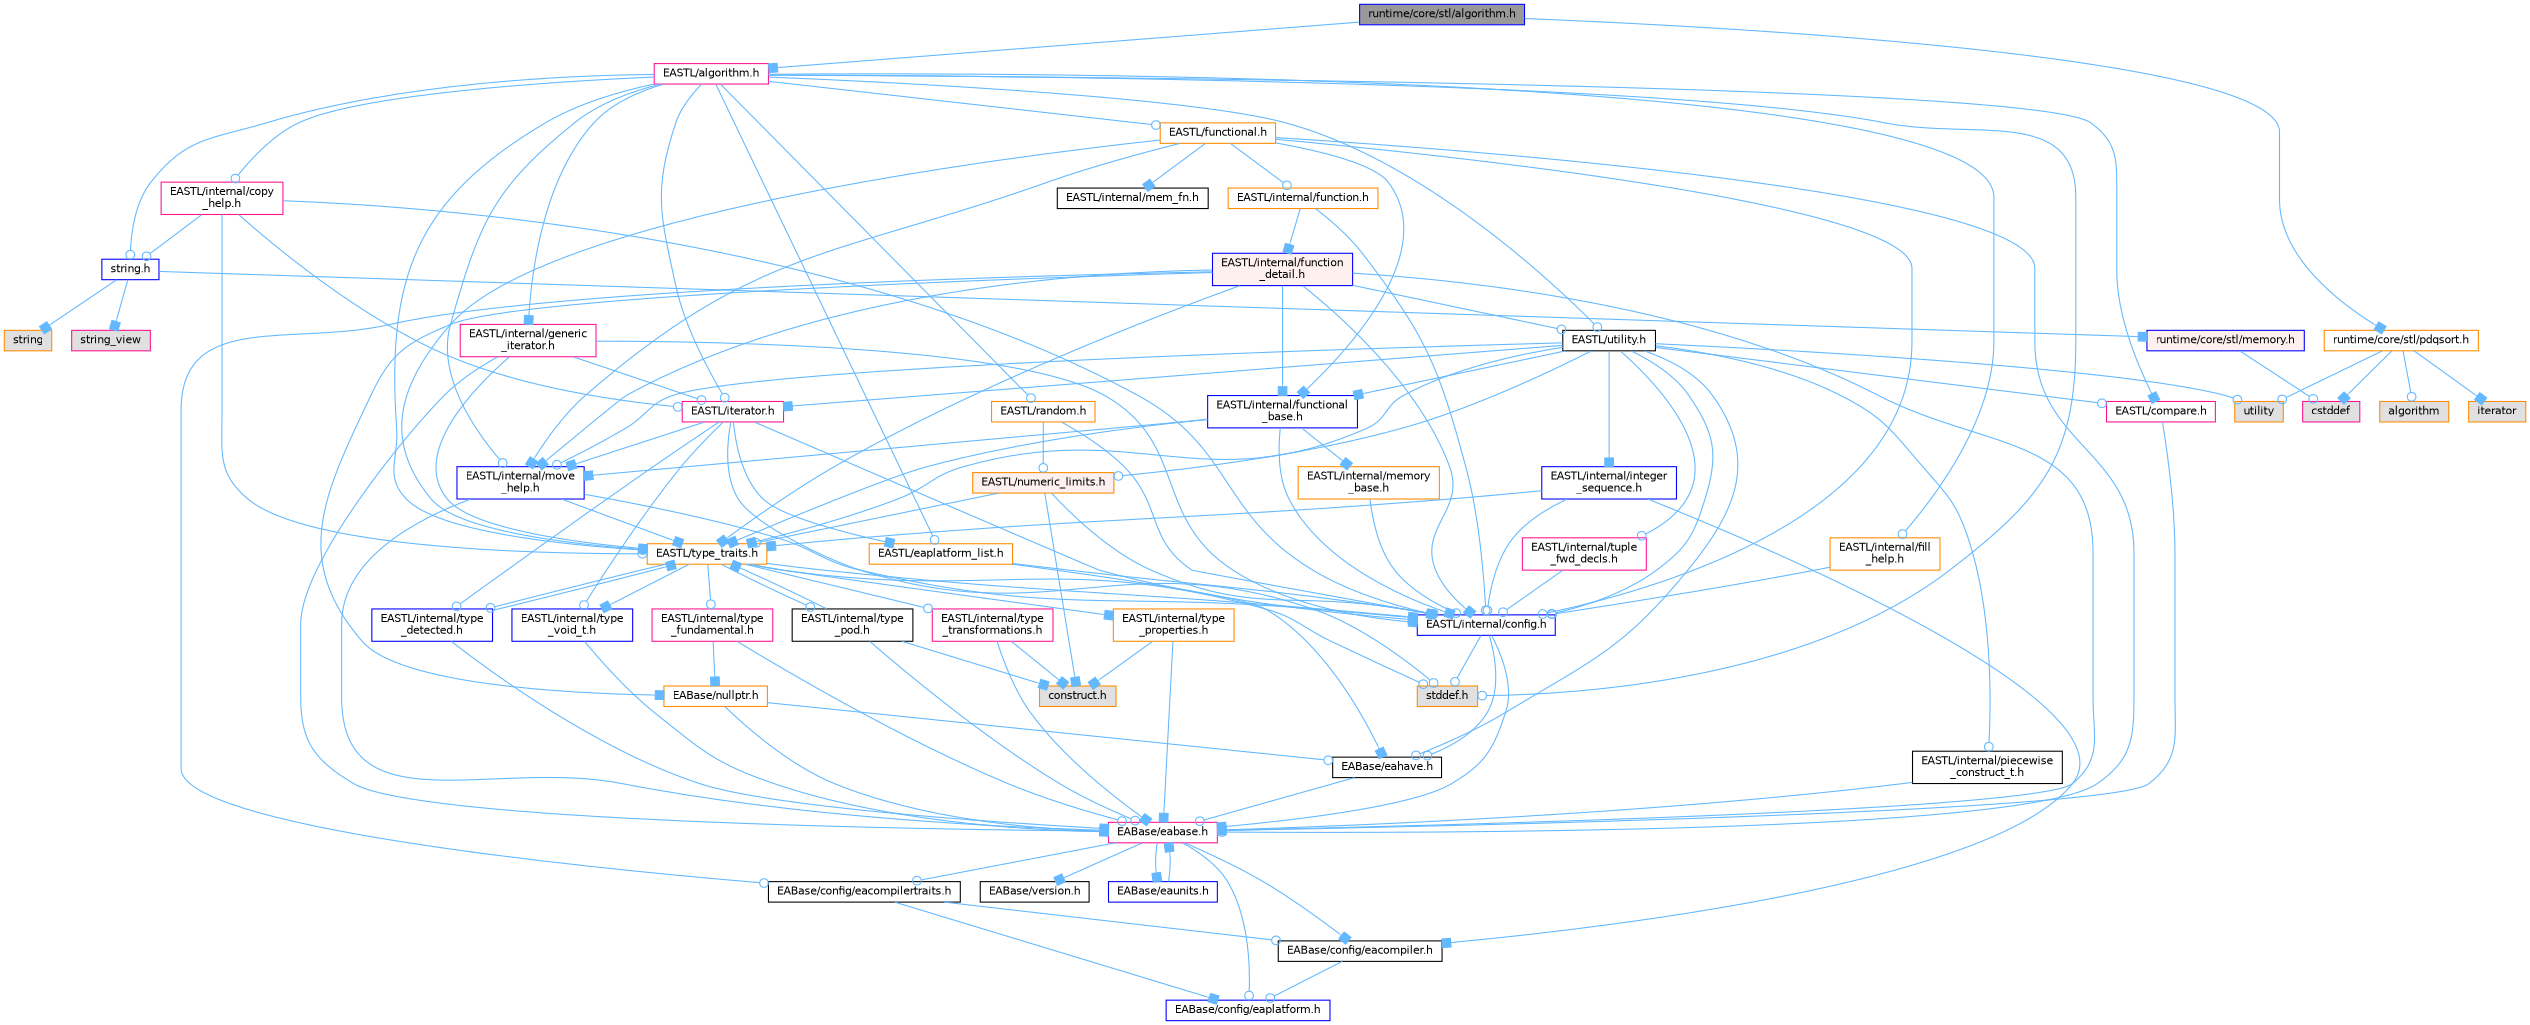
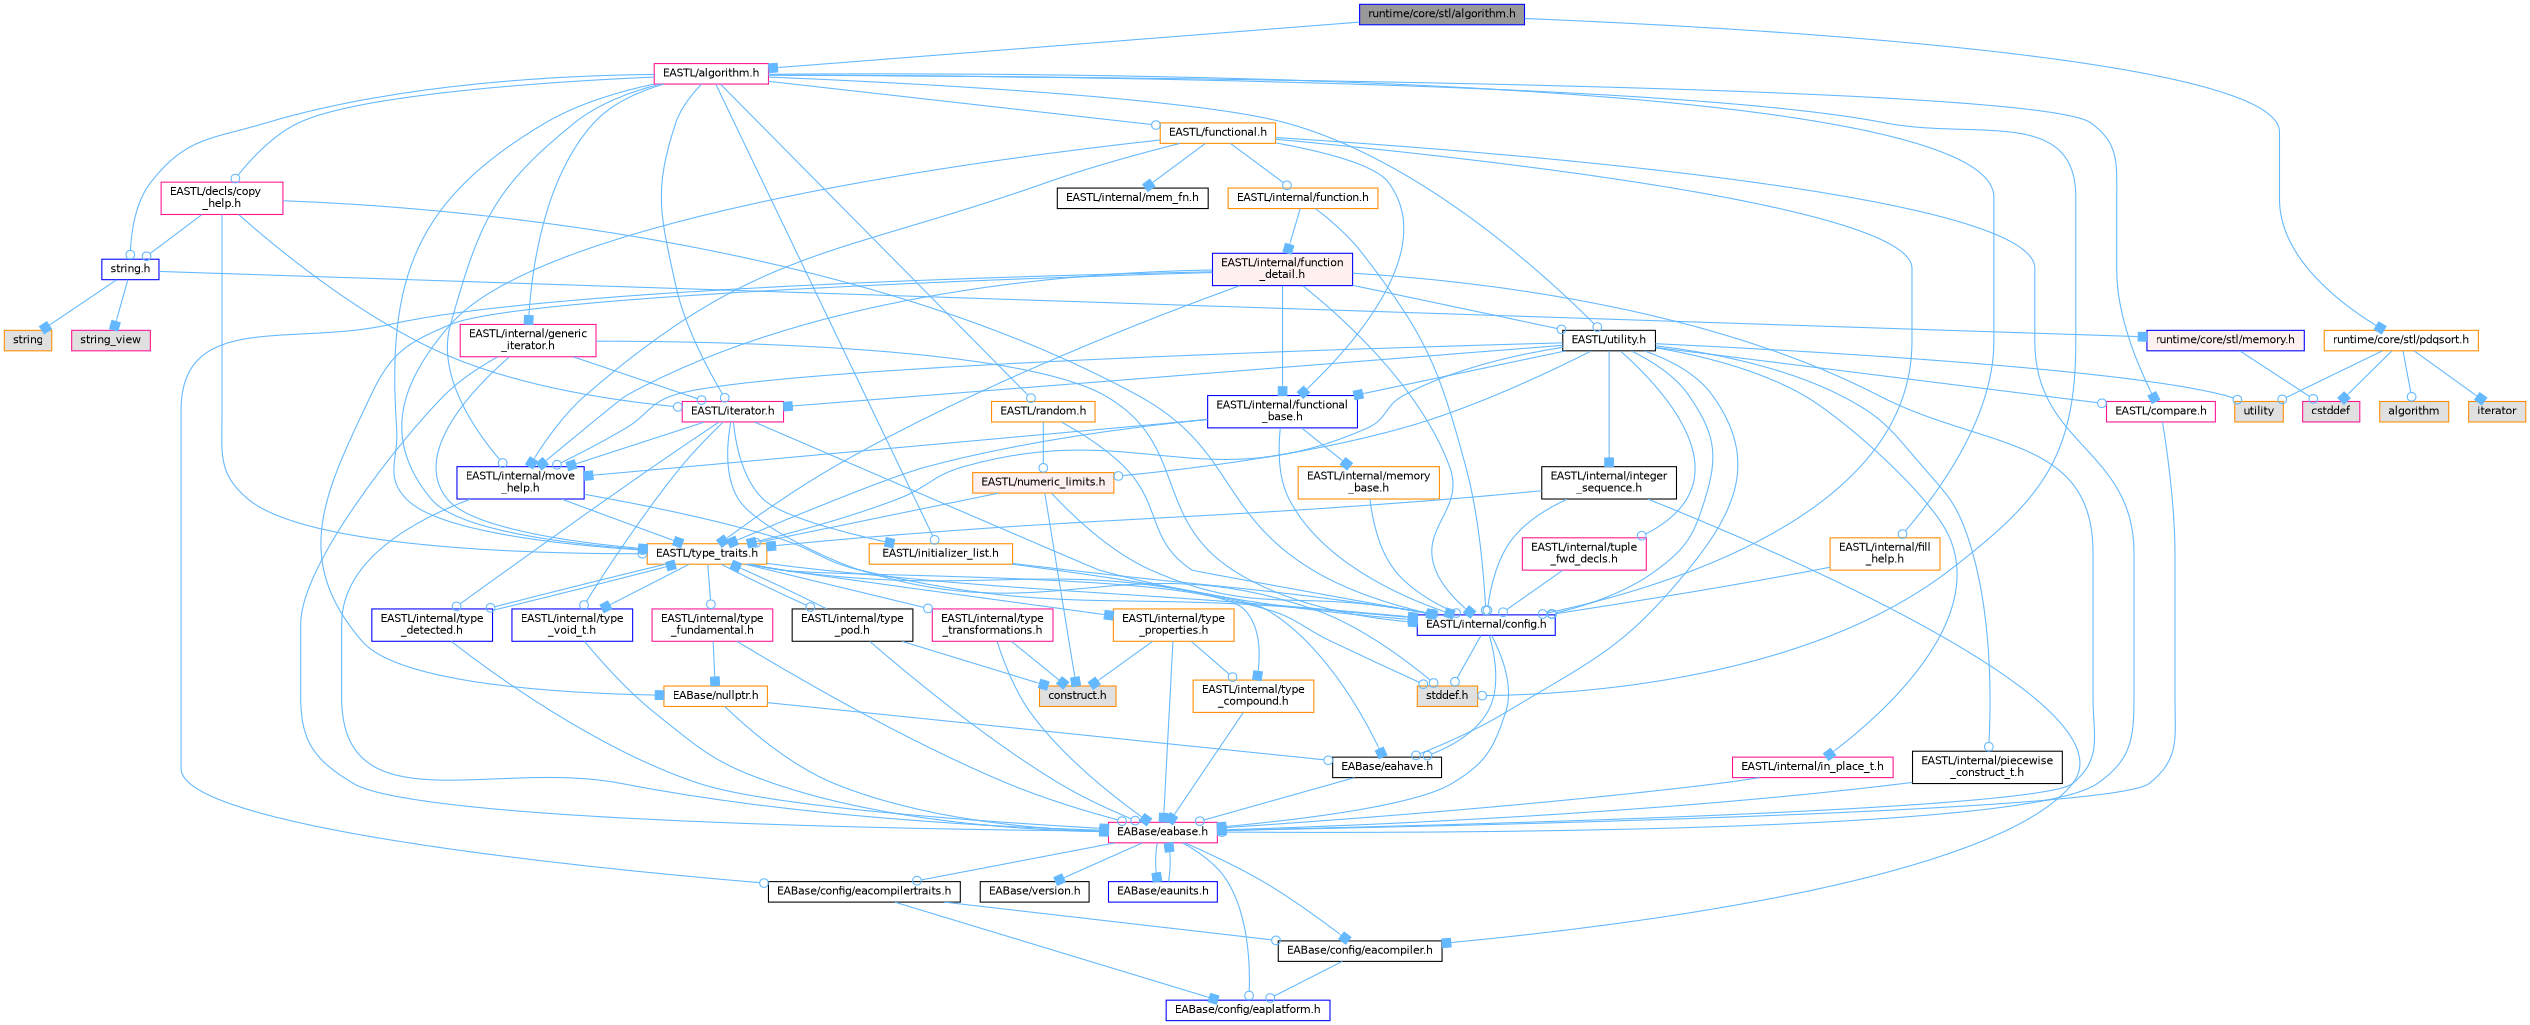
node "EASTL/internal/copy _help.h": label "EASTL/internal/copy _help.h" -> "EASTL/decls/copy _help.h"
node "EASTL/internal/integer _sequence.h": color blue -> black
node "EASTL/eaplatform_list.h": label "EASTL/eaplatform_list.h" -> "EASTL/initializer_list.h"
node "EASTL/internal/type _compound.h": added
node "EASTL/internal/in_place_t.h": added
